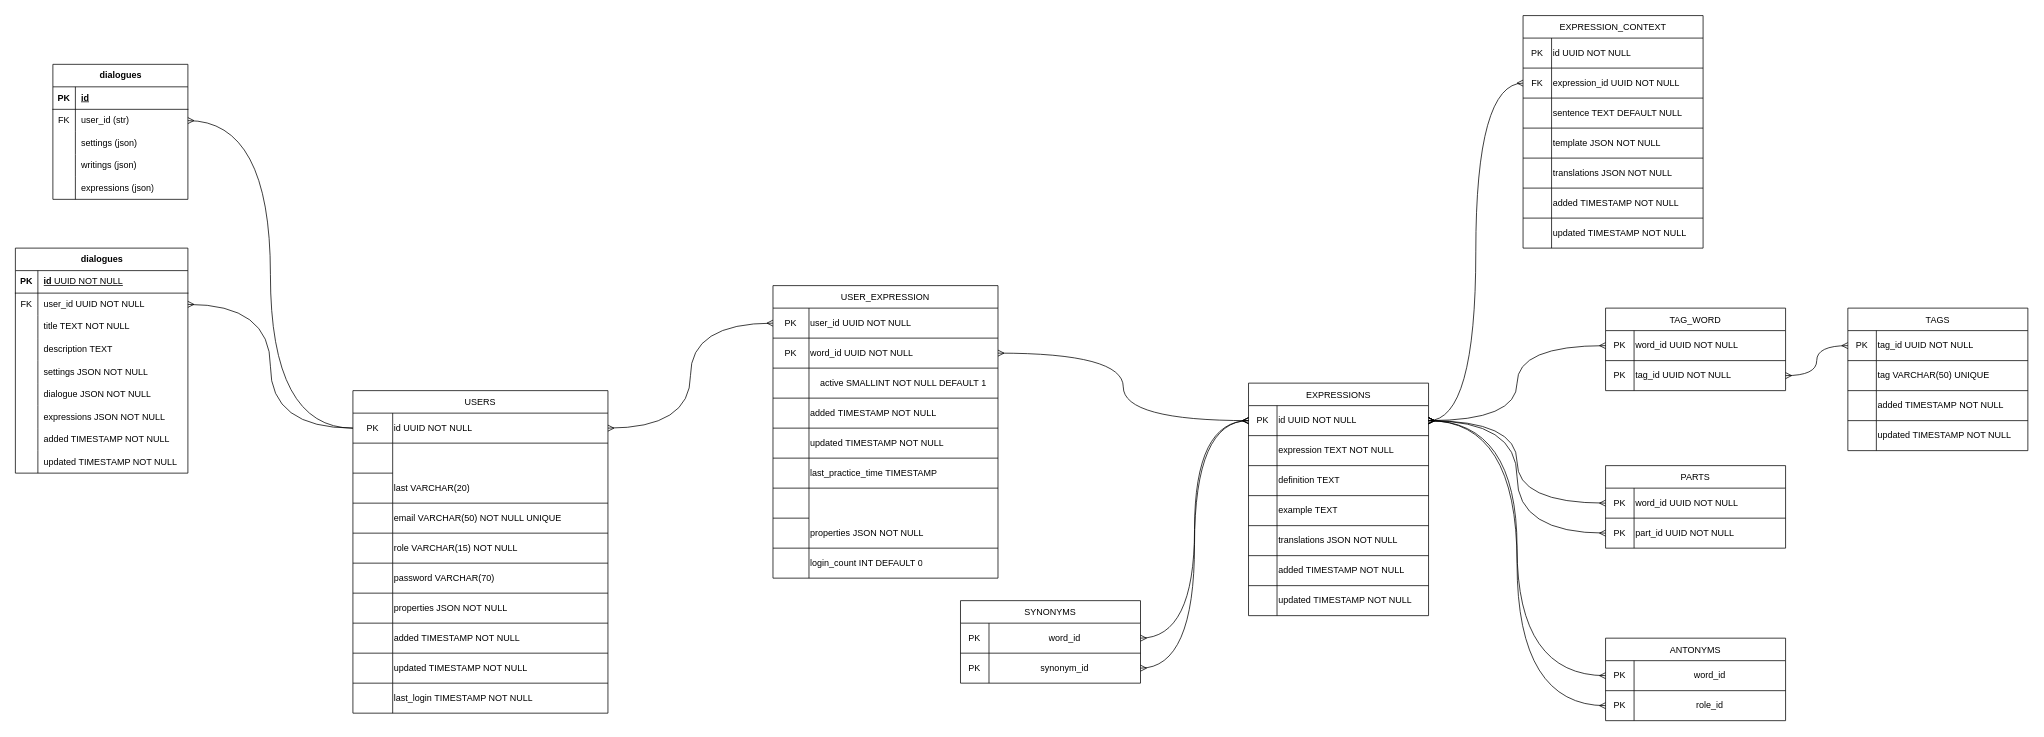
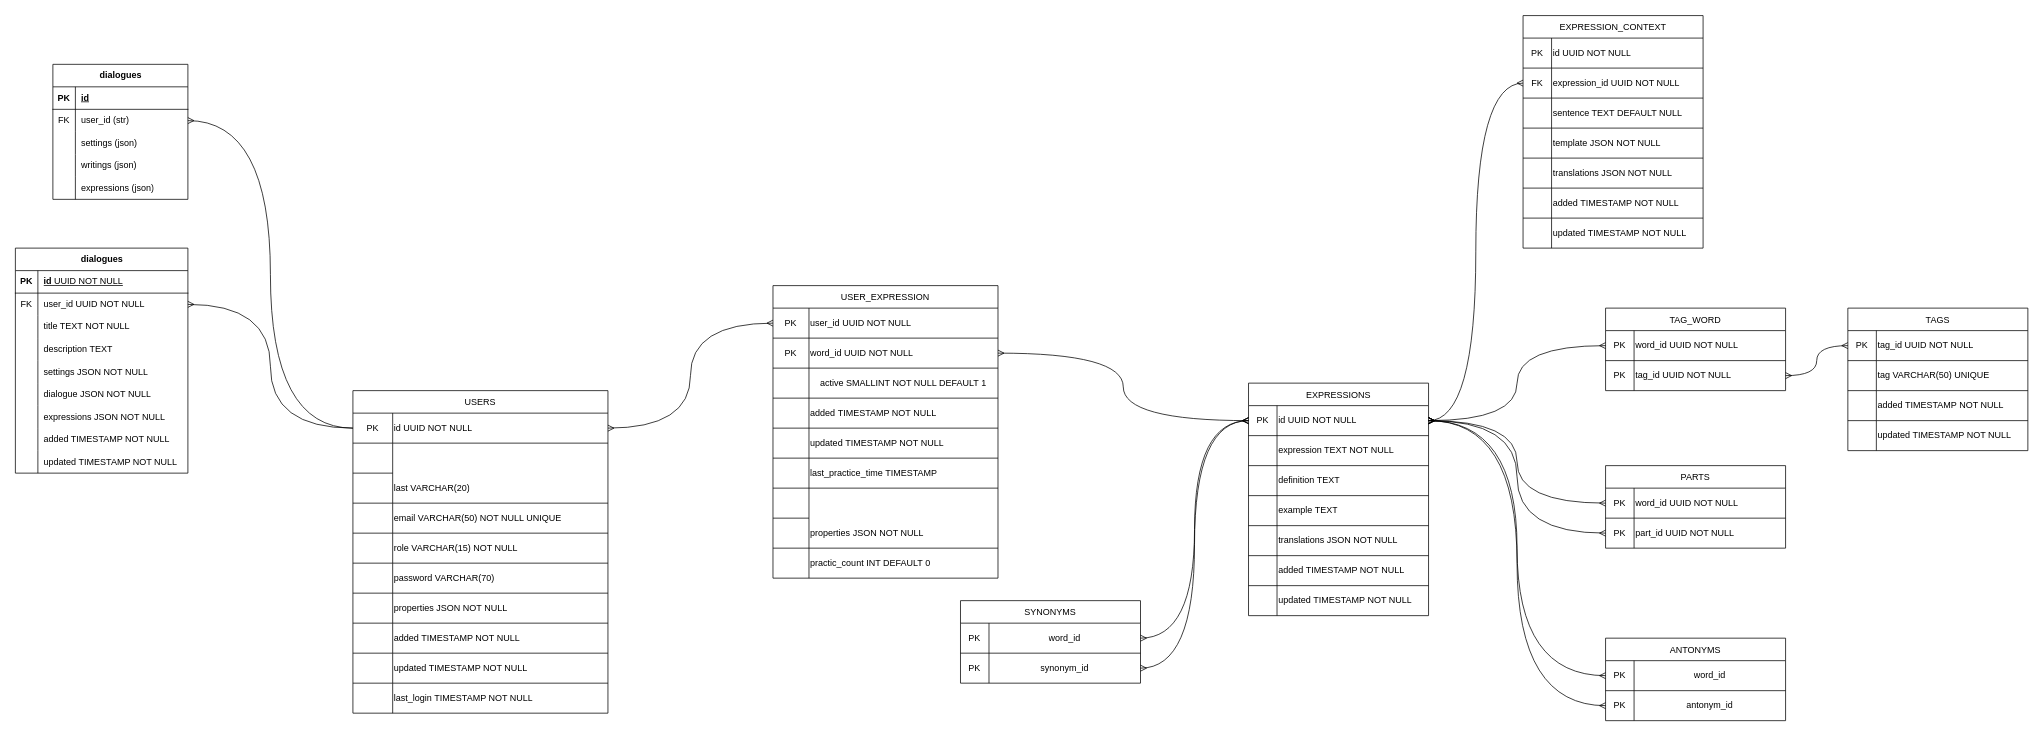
node "login_count INT DEFAULT 0": label "login_count INT DEFAULT 0" -> "practic_count INT DEFAULT 0"
node "role_id": label "role_id" -> "antonym_id"
